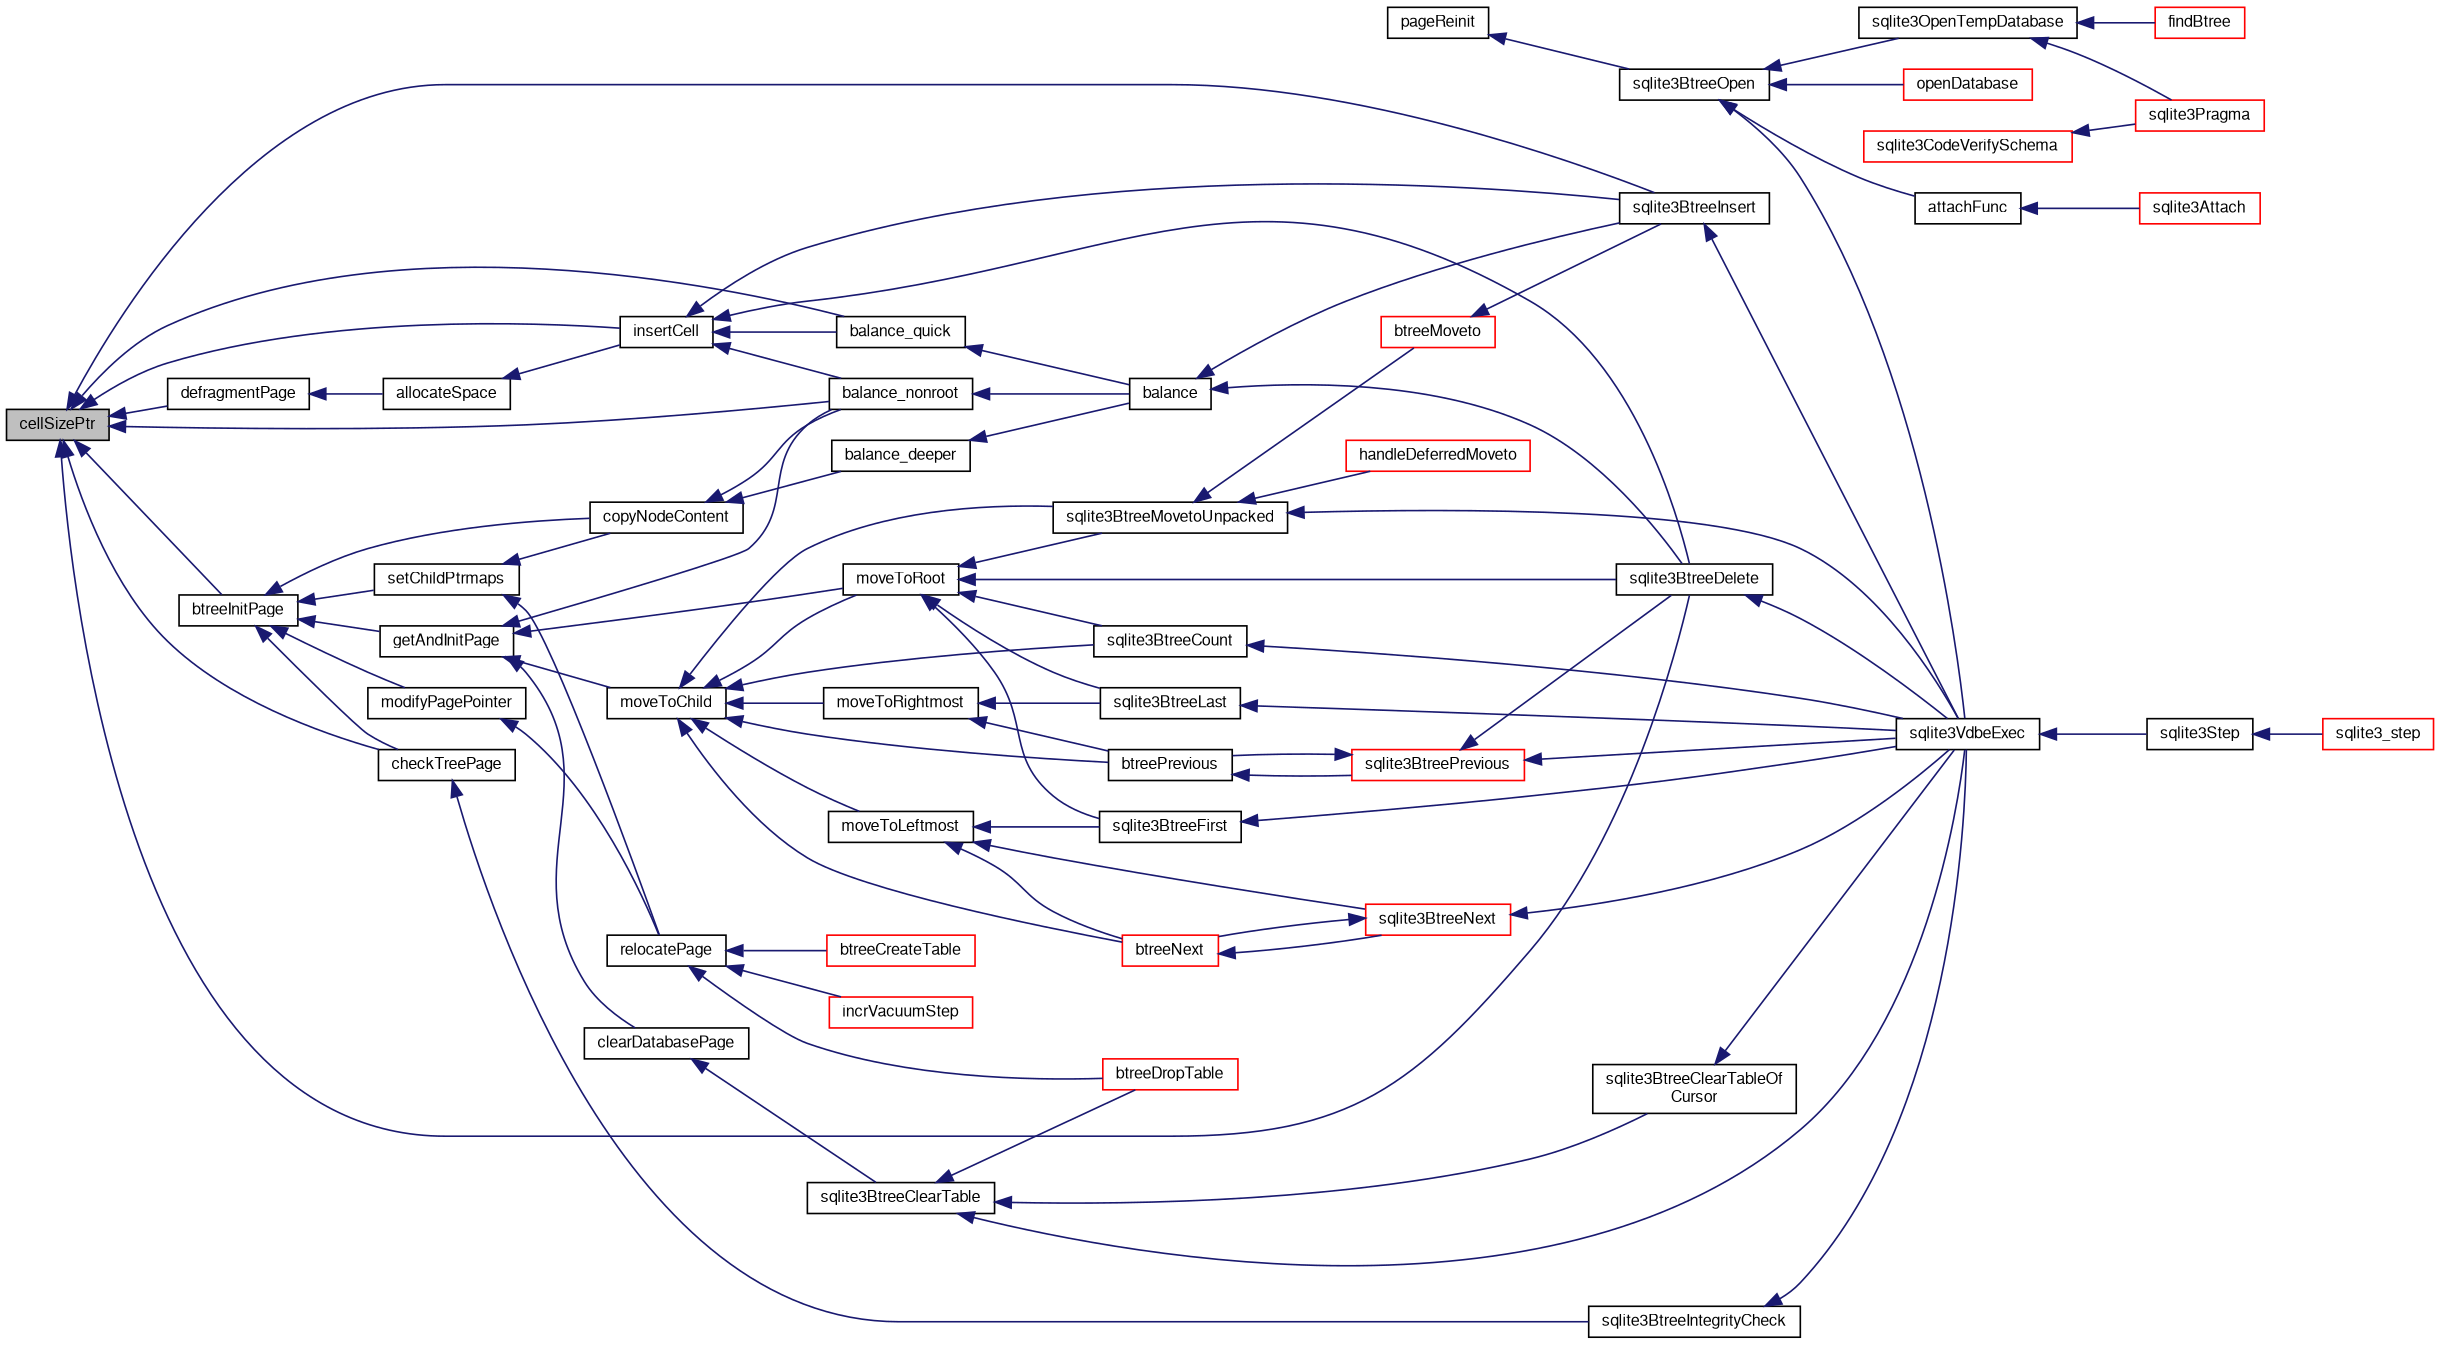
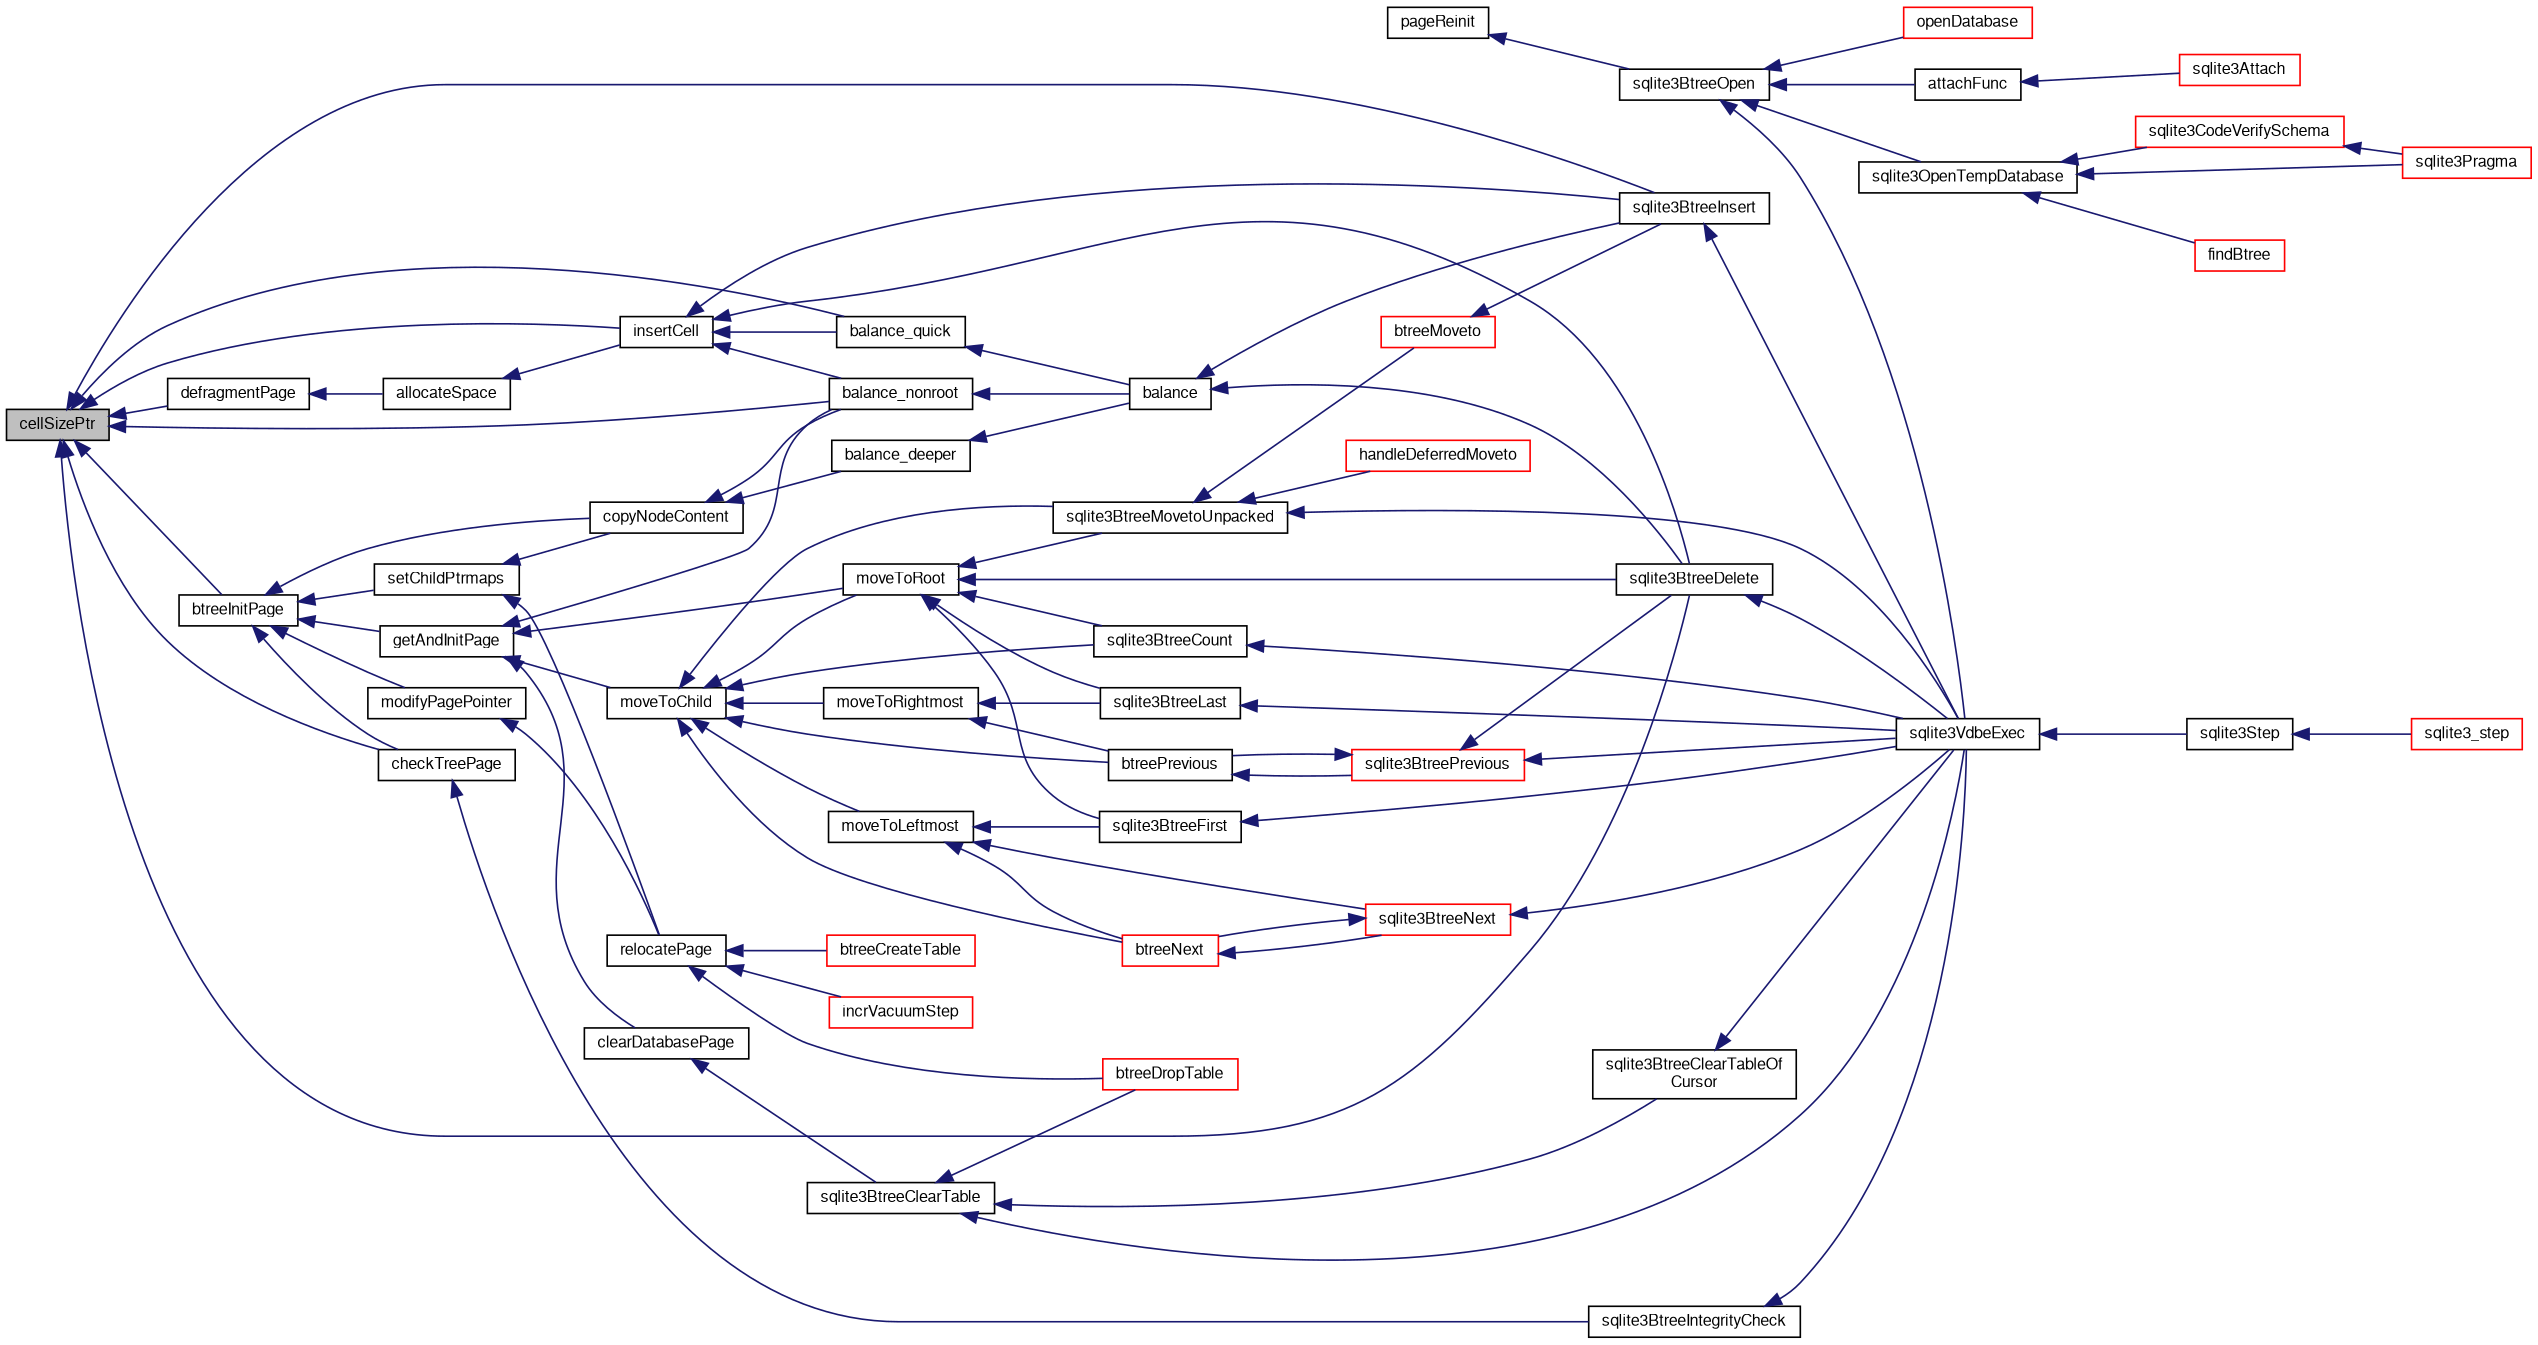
edge "sqlite3CodeVerifySchema" -> "sqlite3OpenTempDatabase": added
